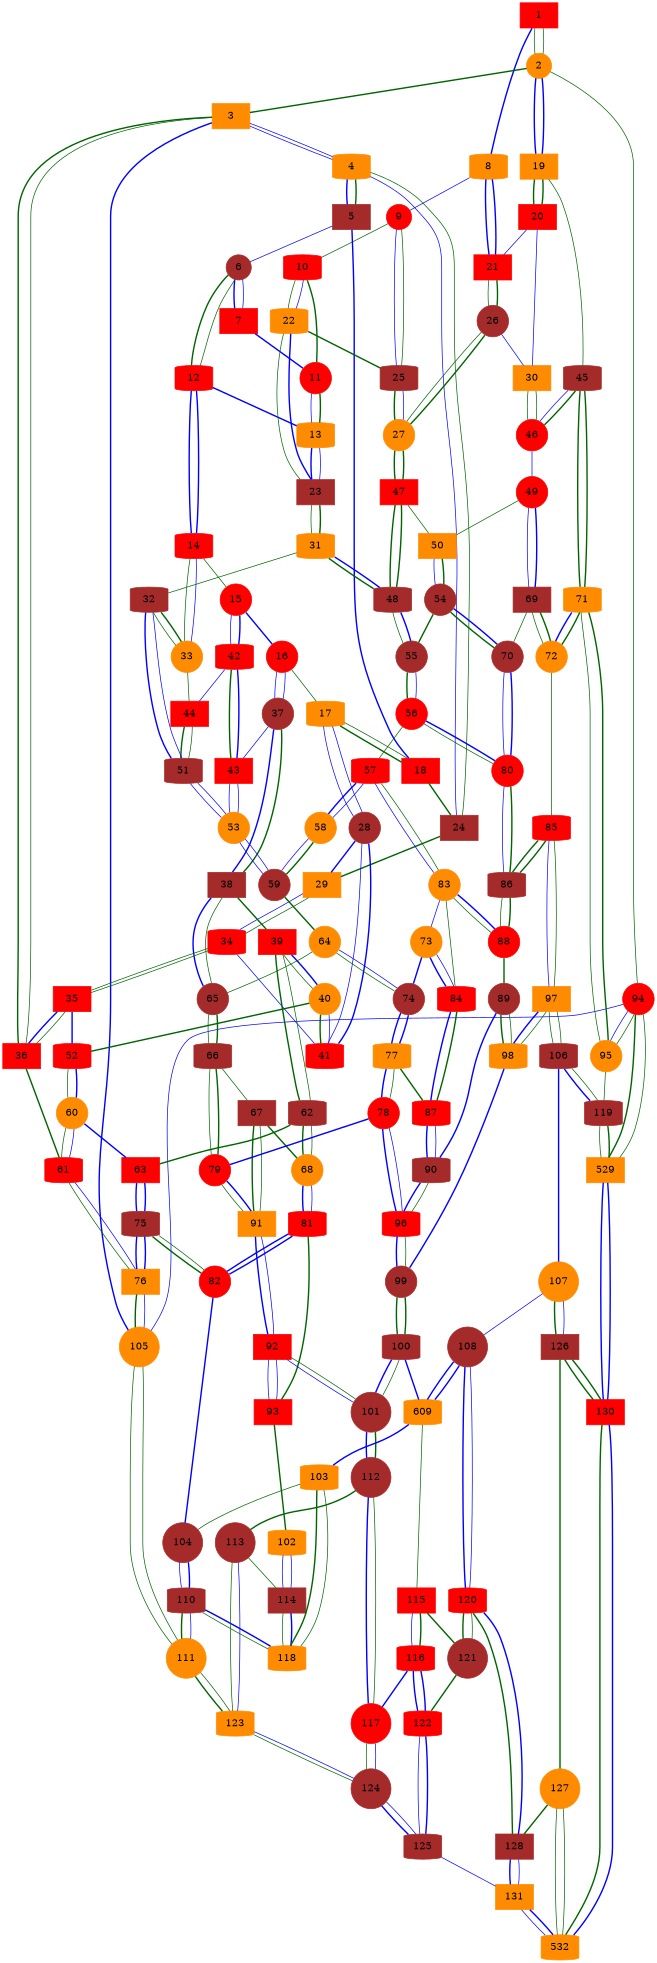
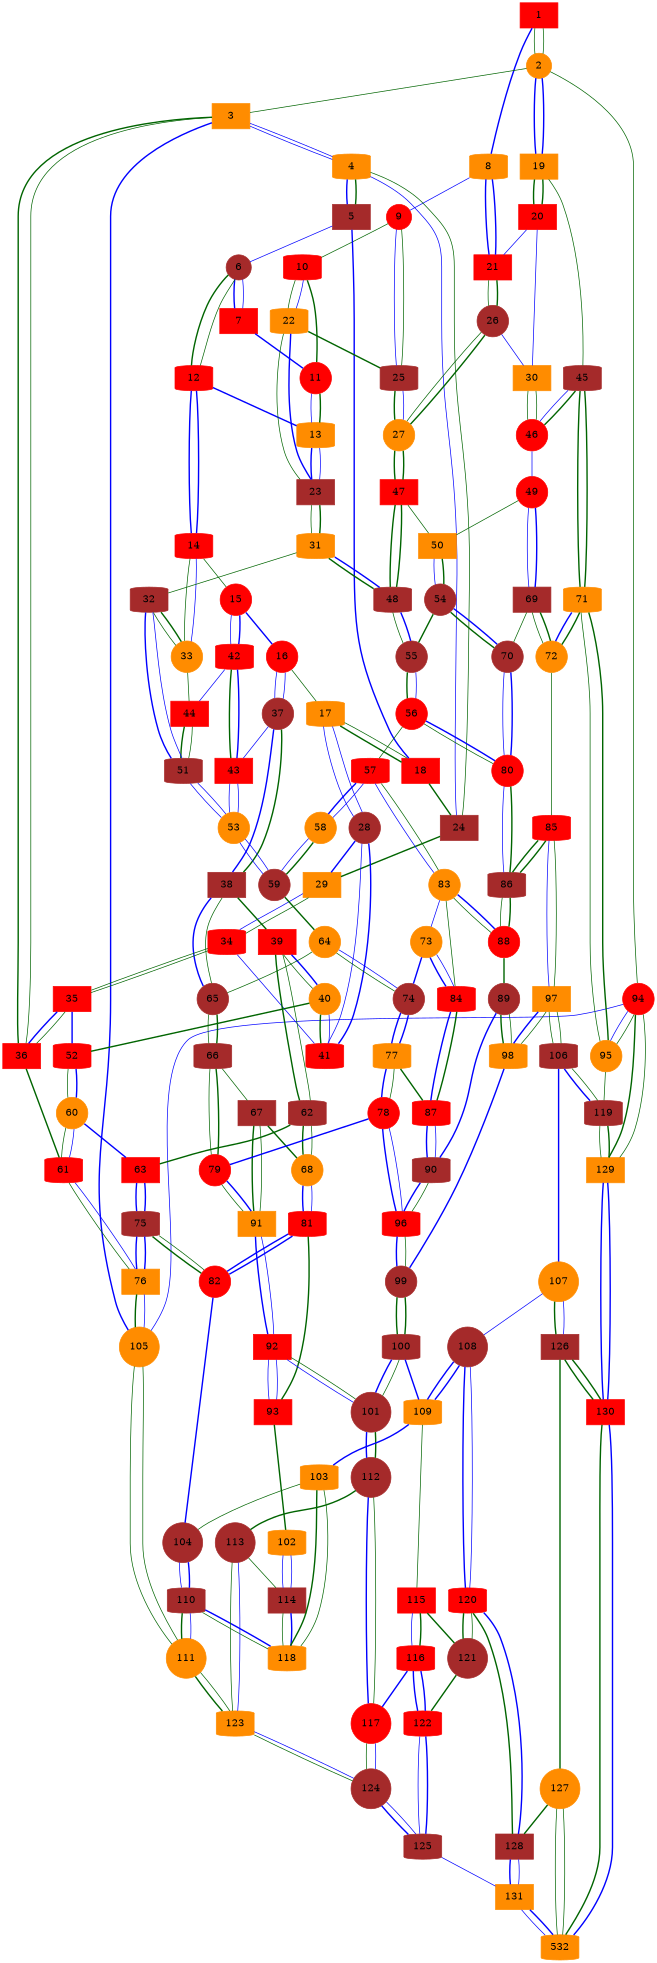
edge "2" -- "3": style bold -> solid
node "529": label "529" -> "129"
node "609": label "609" -> "109"
